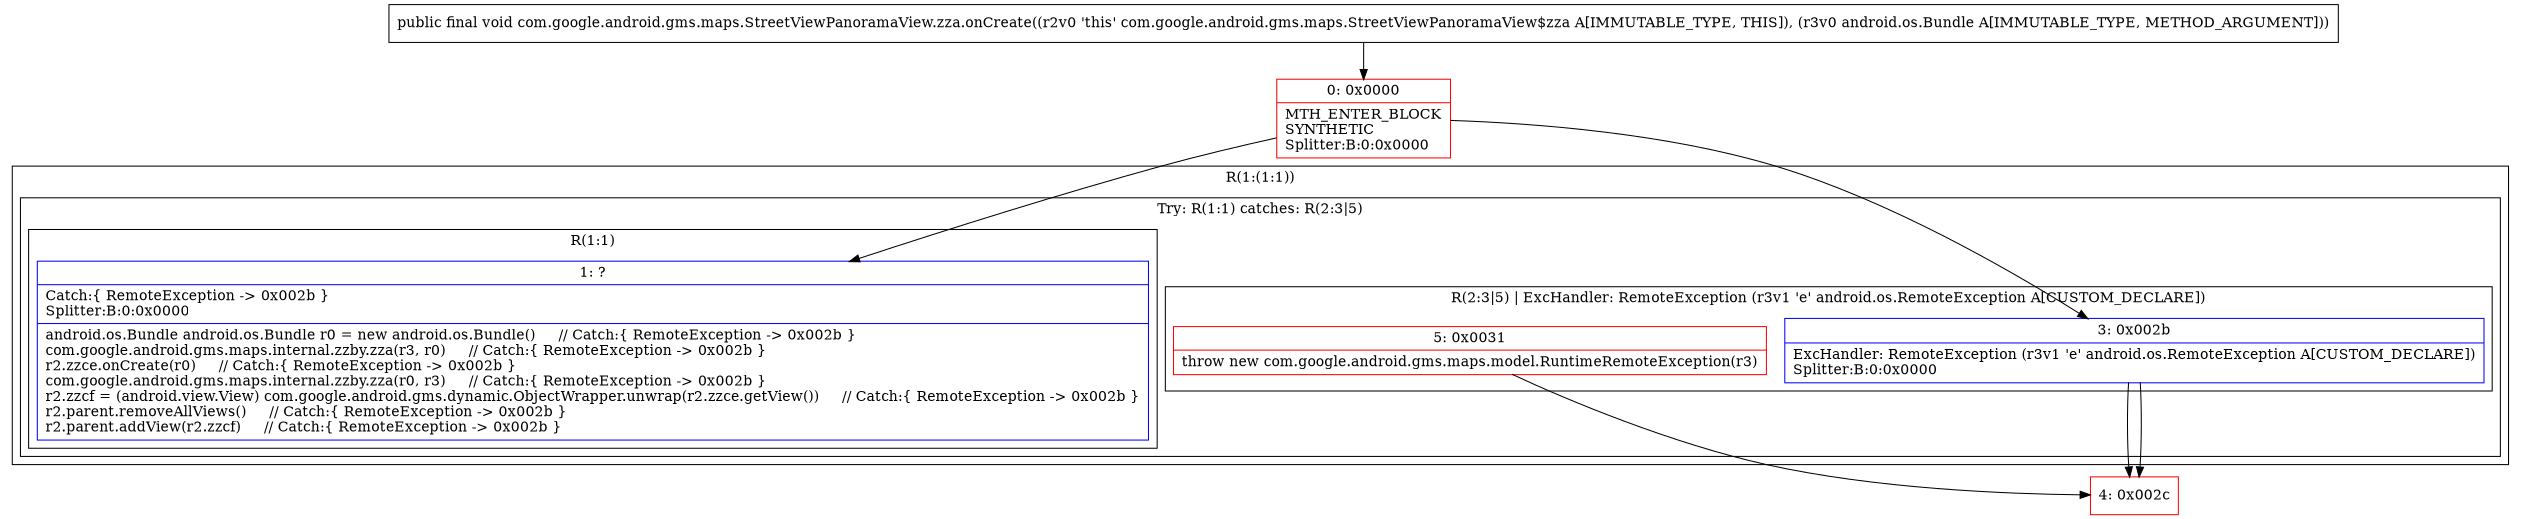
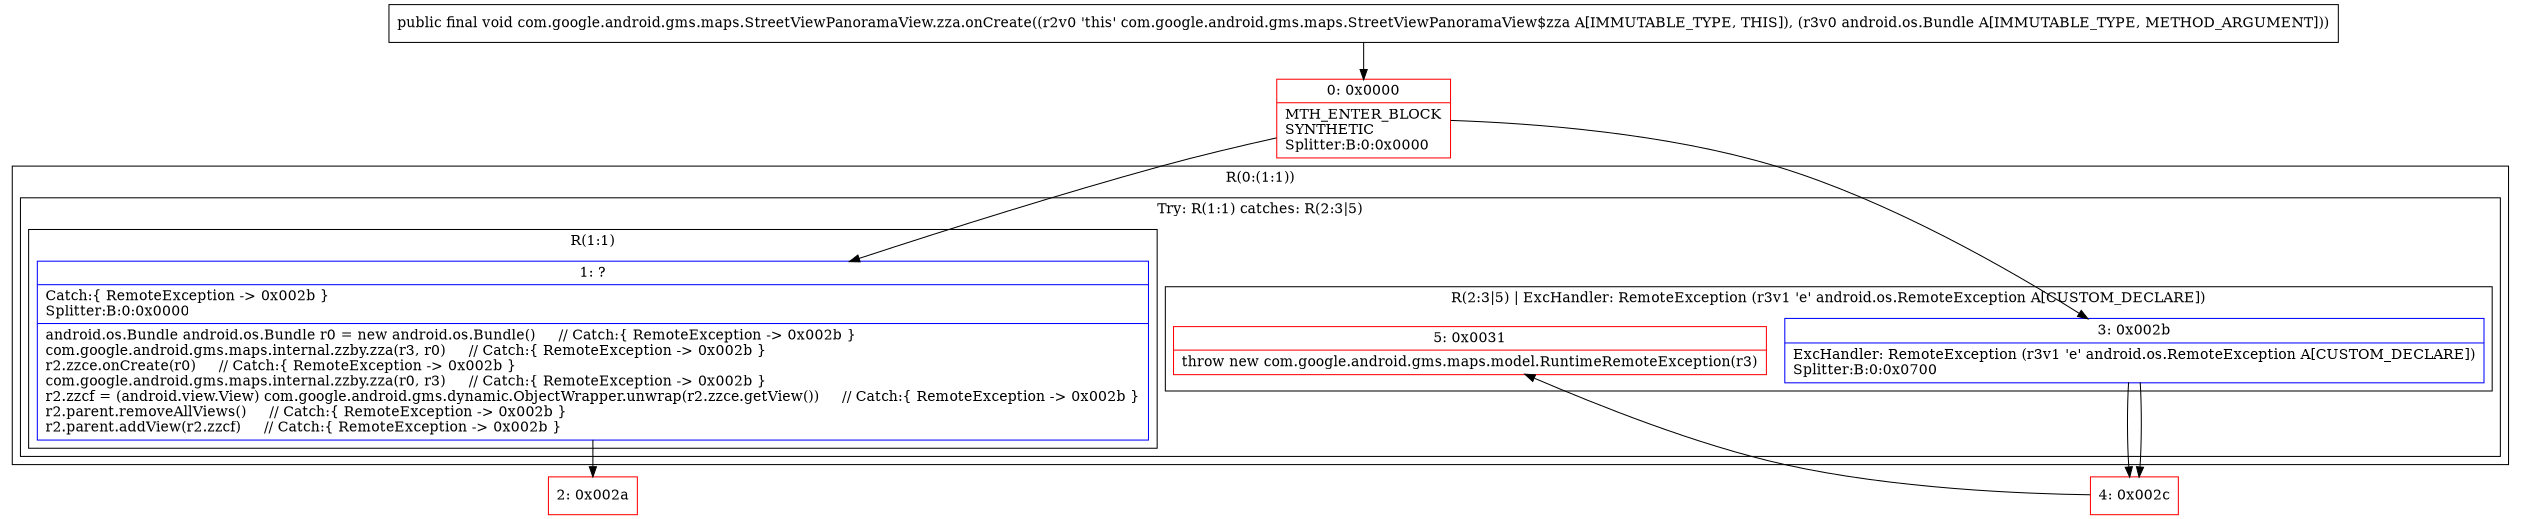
cluster "R(1:(1:1))": label "R(1:(1:1))" -> "R(0:(1:1))"
node "3: 0x002b": text "Splitter:B:0:0x0000" -> "Splitter:B:0:0x0700"
edge "5: 0x0031" -> "4: 0x002c": reversed
node "2: 0x002a": added
